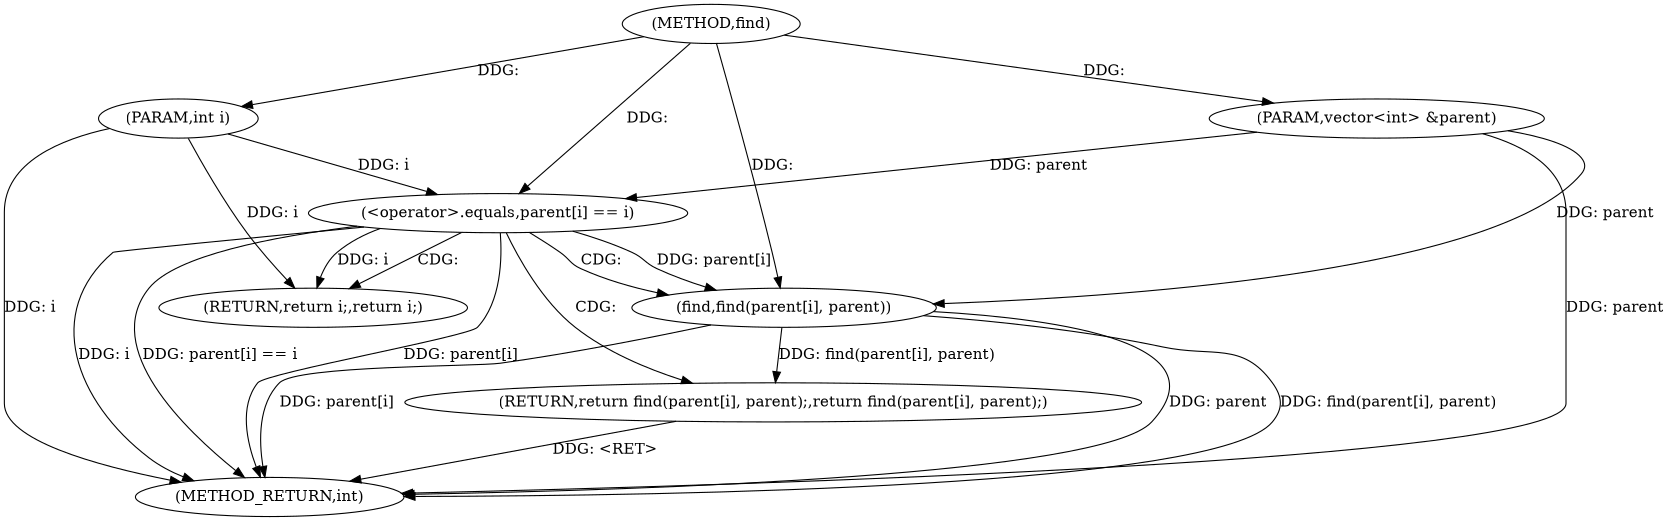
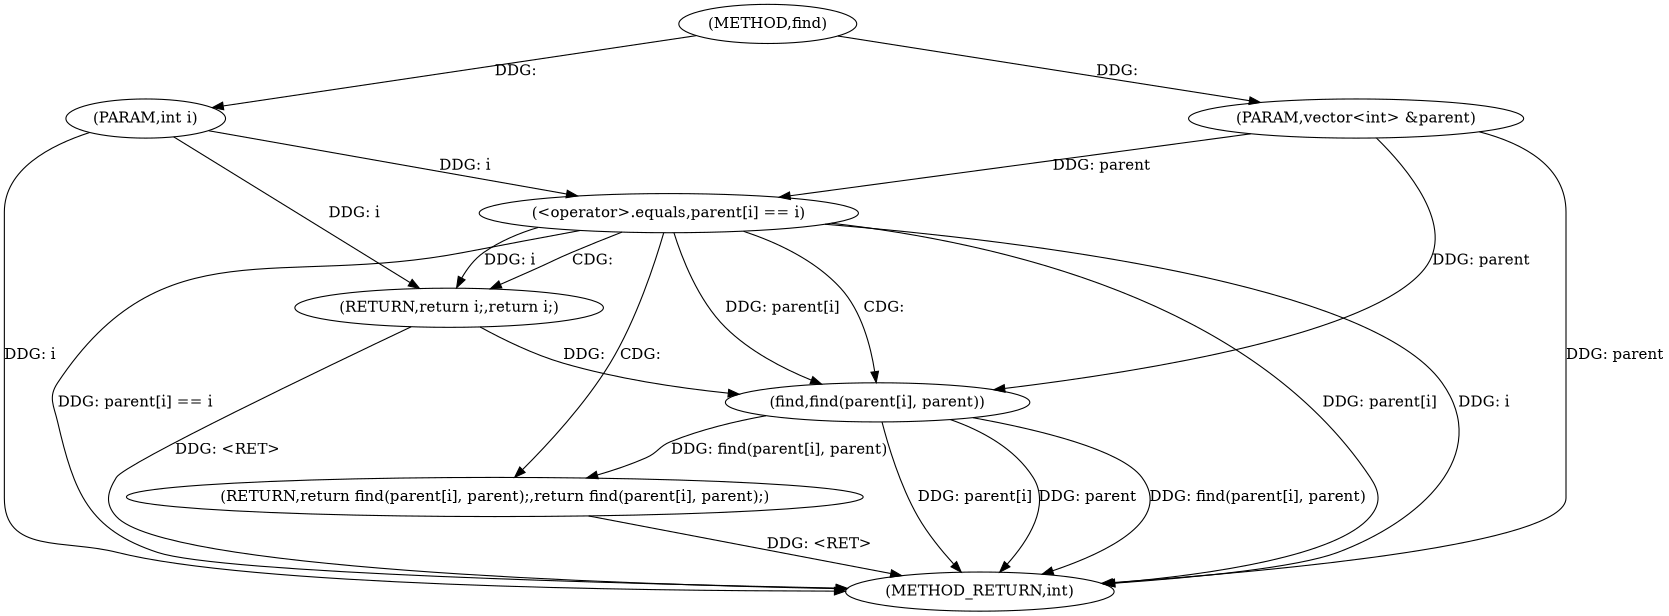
edge "(METHOD,find)" -> "(<operator>.equals,parent[i] == i)": removed, label "DDG:"
edge "(METHOD,find)" -> "(find,find(parent[i], parent))": now "(RETURN,return i;,return i;)" -> "(find,find(parent[i], parent))"
edge "(RETURN,return i;,return i;)" -> "(METHOD_RETURN,int)": added, label "DDG: <RET>"
